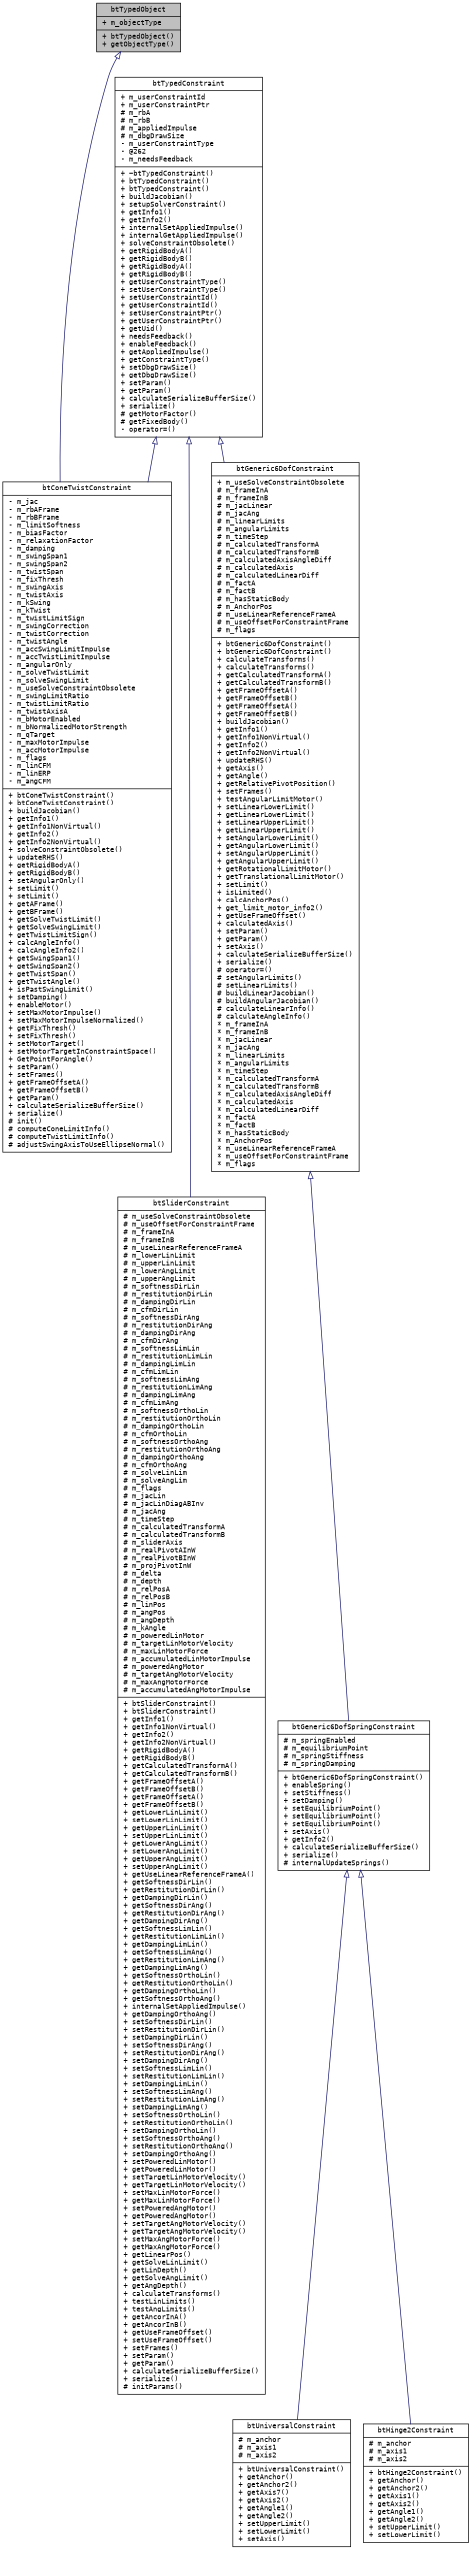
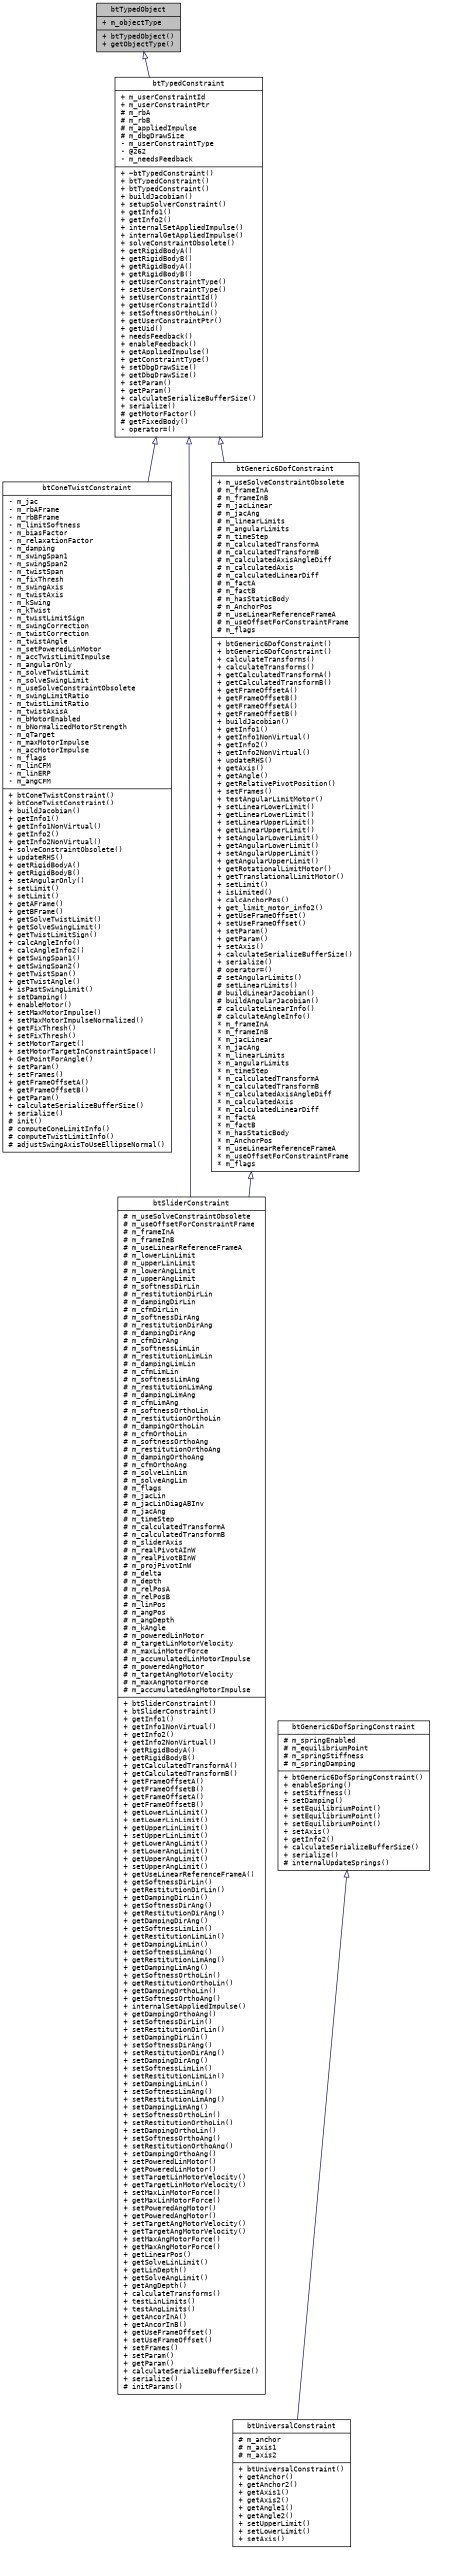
edge "btConeTwistConstraint" -> "btTypedObject": now "btTypedConstraint" -> "btTypedObject"
node "btTypedConstraint": text "+ setUserConstraintPtr()" -> "+ setSoftnessOrthoLin()"
node "btConeTwistConstraint": text "- m_accSwingLimitImpulse" -> "- m_setPoweredLinMotor"
node "btGeneric6DofConstraint": text "+ calculatedAxis()" -> "+ setUseFrameOffset()"
edge "btGeneric6DofSpringConstraint" -> "btGeneric6DofConstraint": now "btSliderConstraint" -> "btGeneric6DofConstraint"
node "btHinge2Constraint": removed
node "btUniversalConstraint": text "+ getAxis7()" -> "+ getAxis1()"
